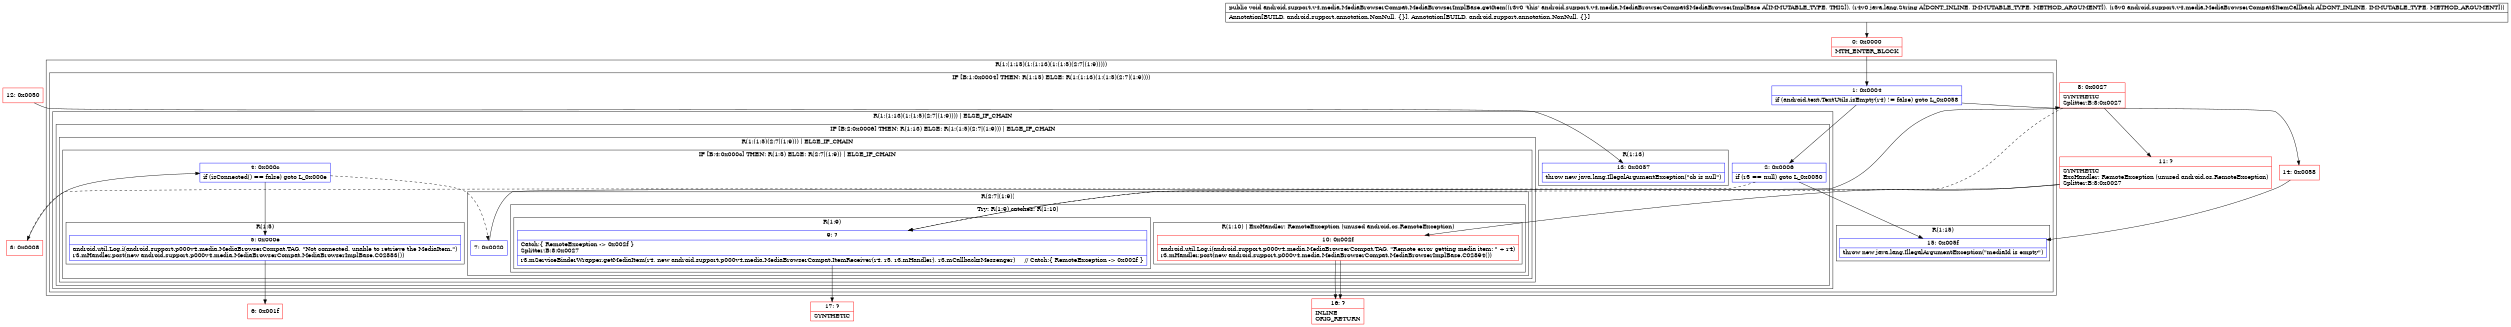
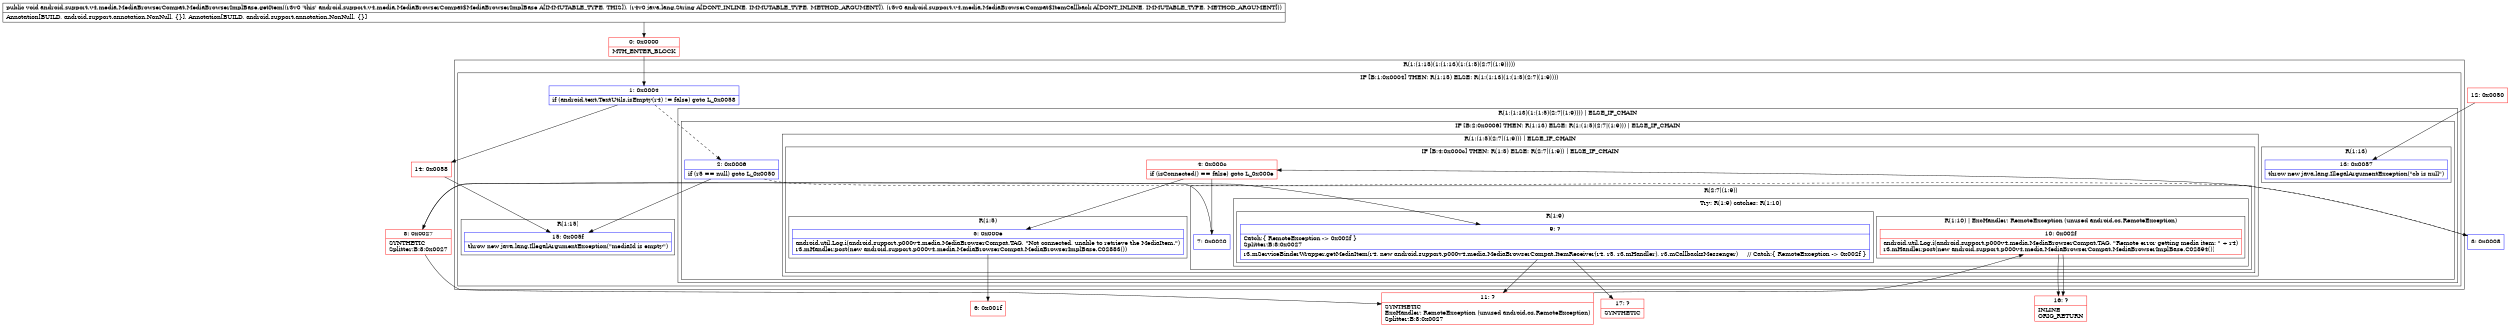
edge "1: 0x0004" -> "2: 0x0006": style solid -> dashed
node "4: 0x000c": color blue -> red
edge "4: 0x000c" -> "7: 0x0020": style dashed -> solid
edge "11: ?" -> "9: ?": reversed
edge "8: 0x0027" -> "9: ?": style dashed -> solid
node "3: 0x0008": color red -> blue
